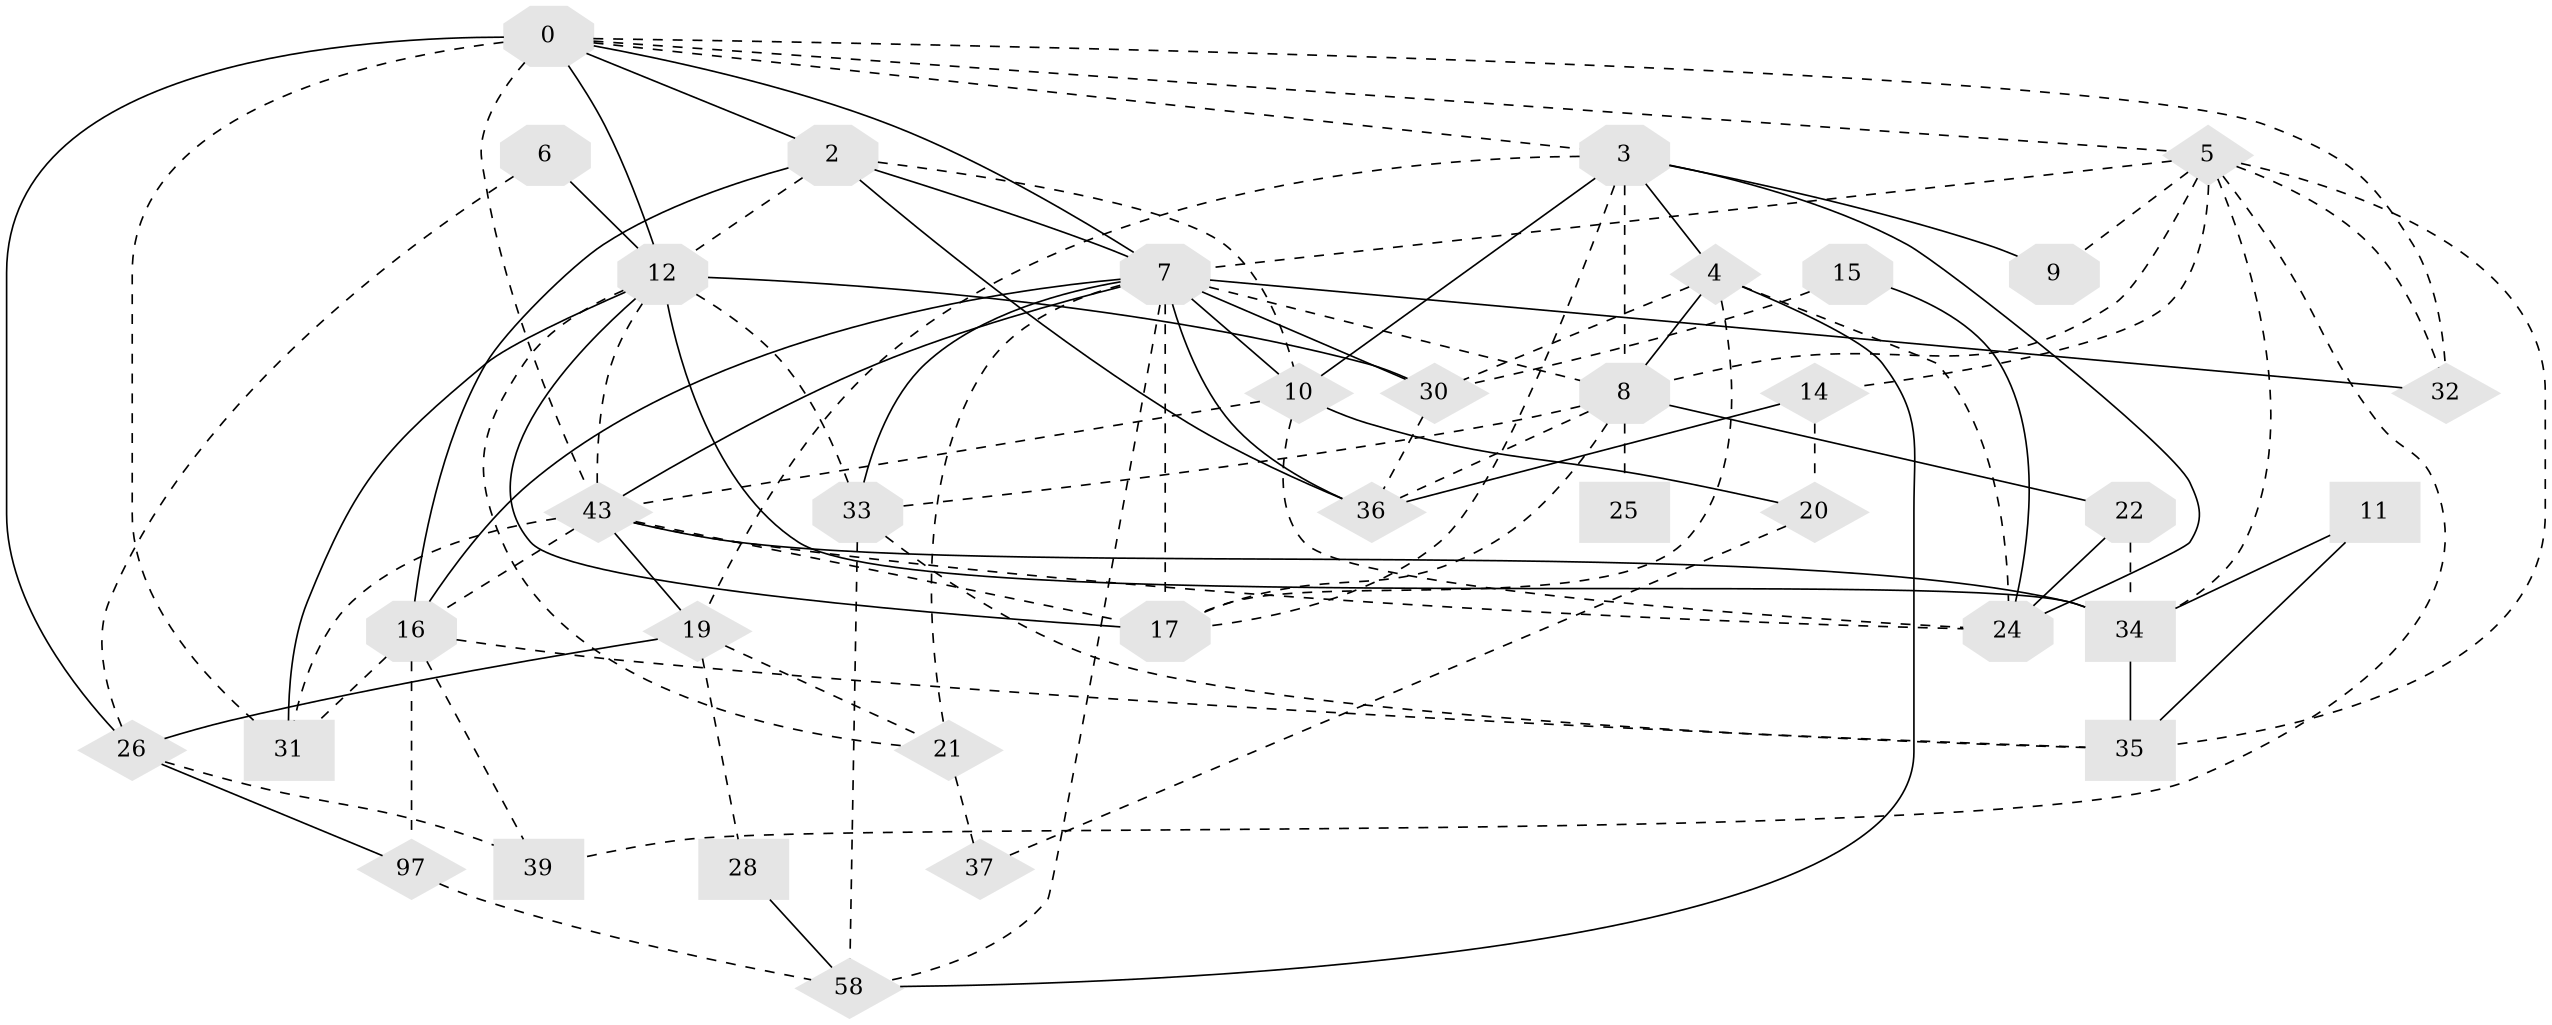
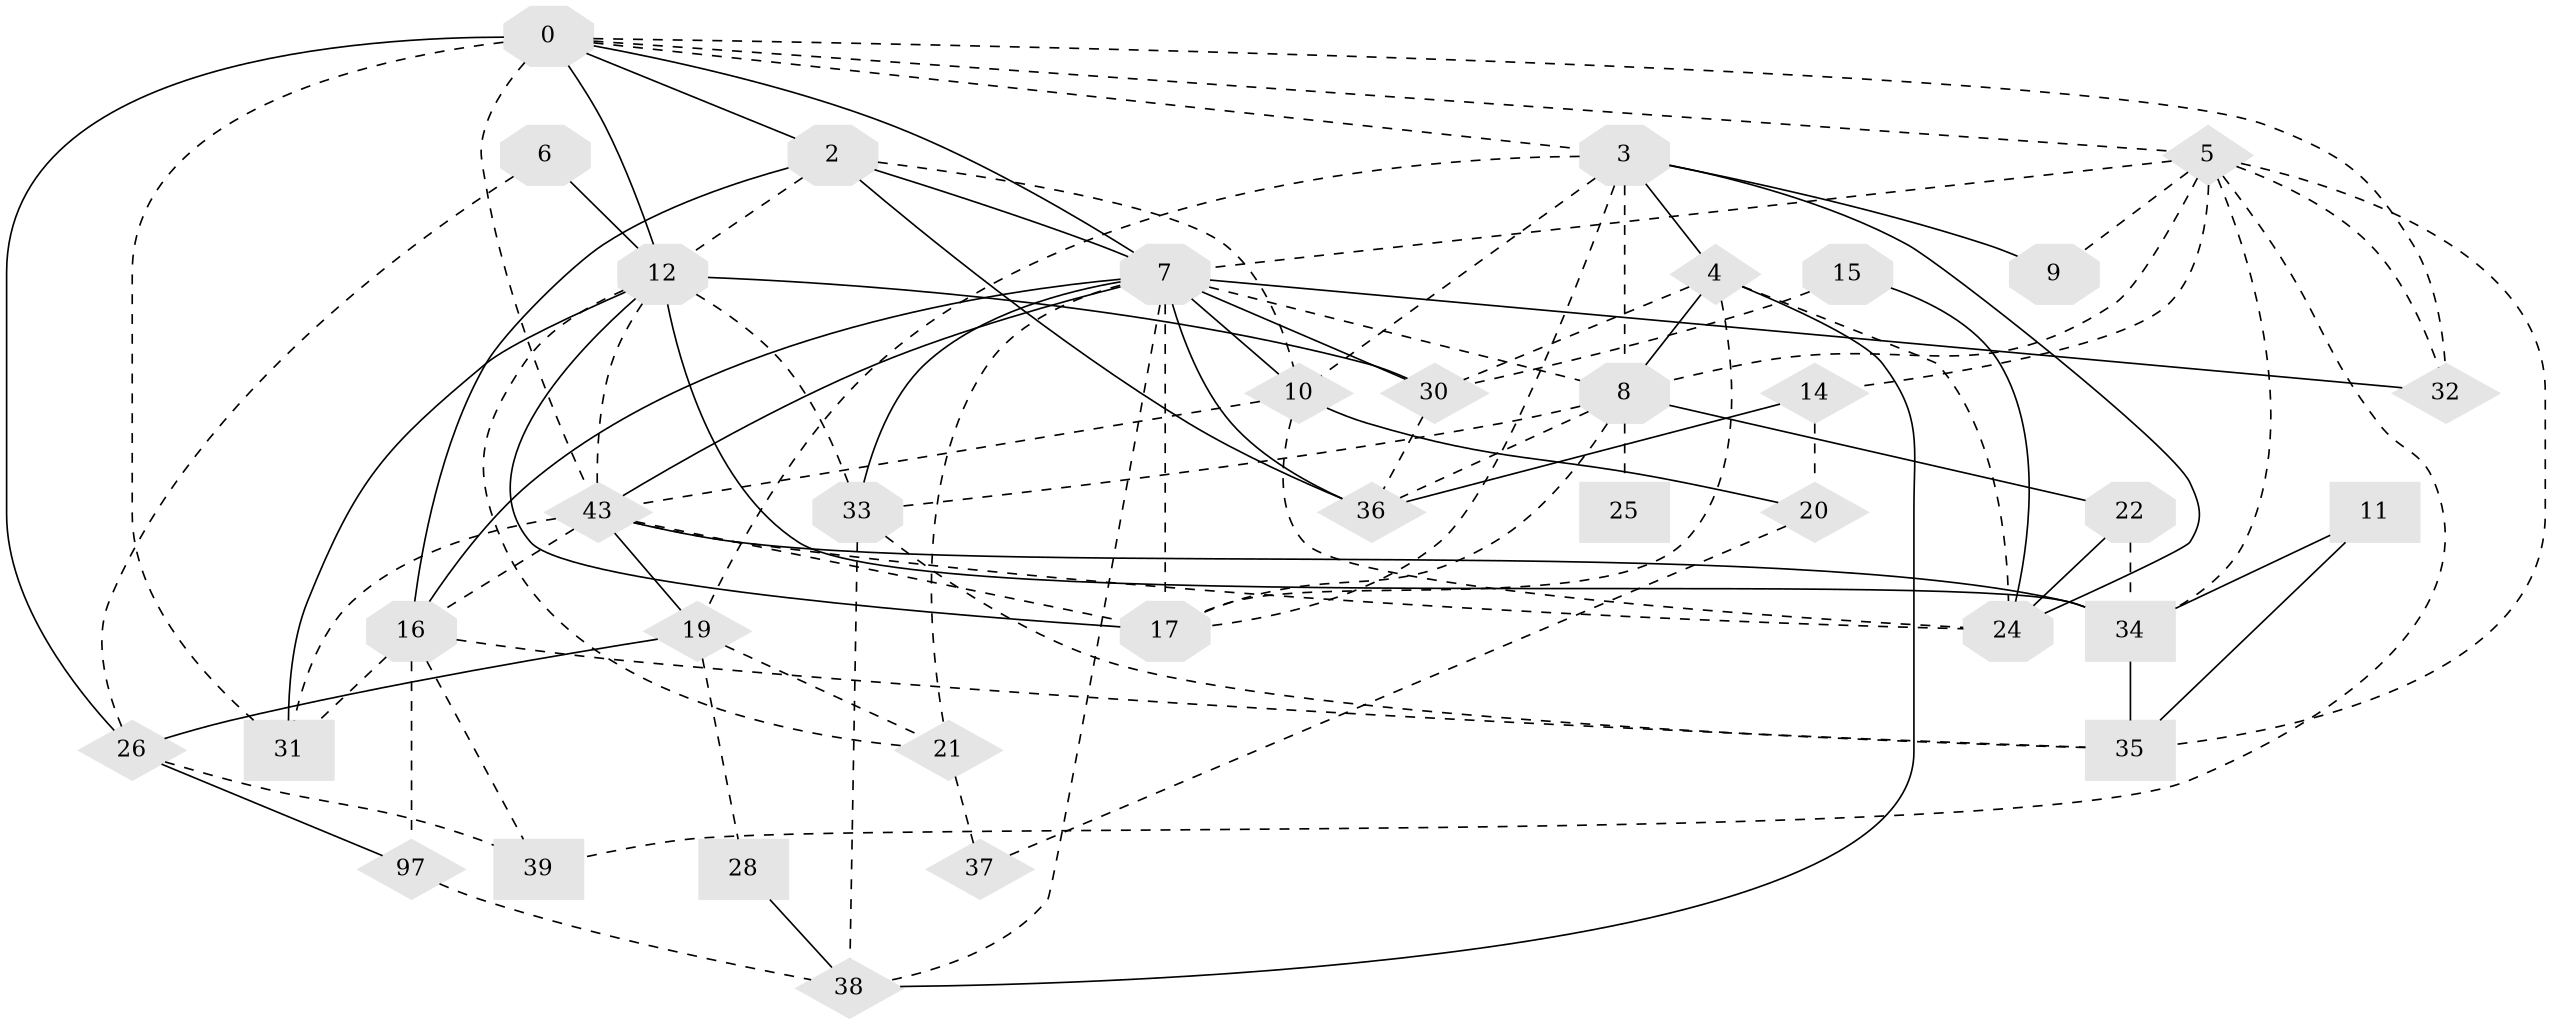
edge "3" -- "10": style solid -> dashed
node "58": label "58" -> "38"
